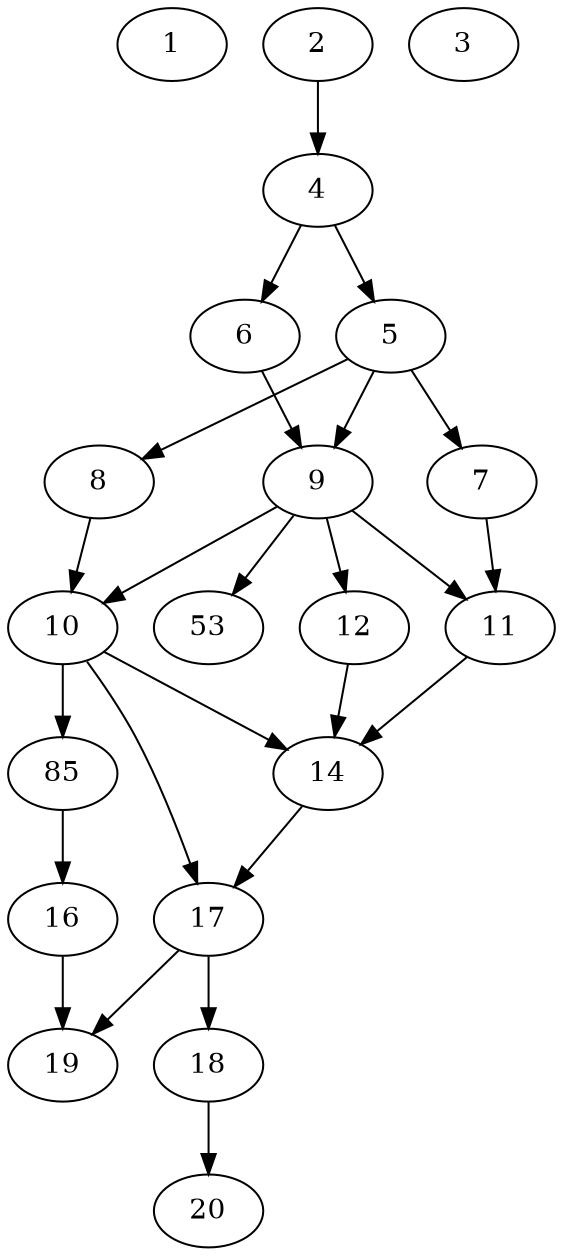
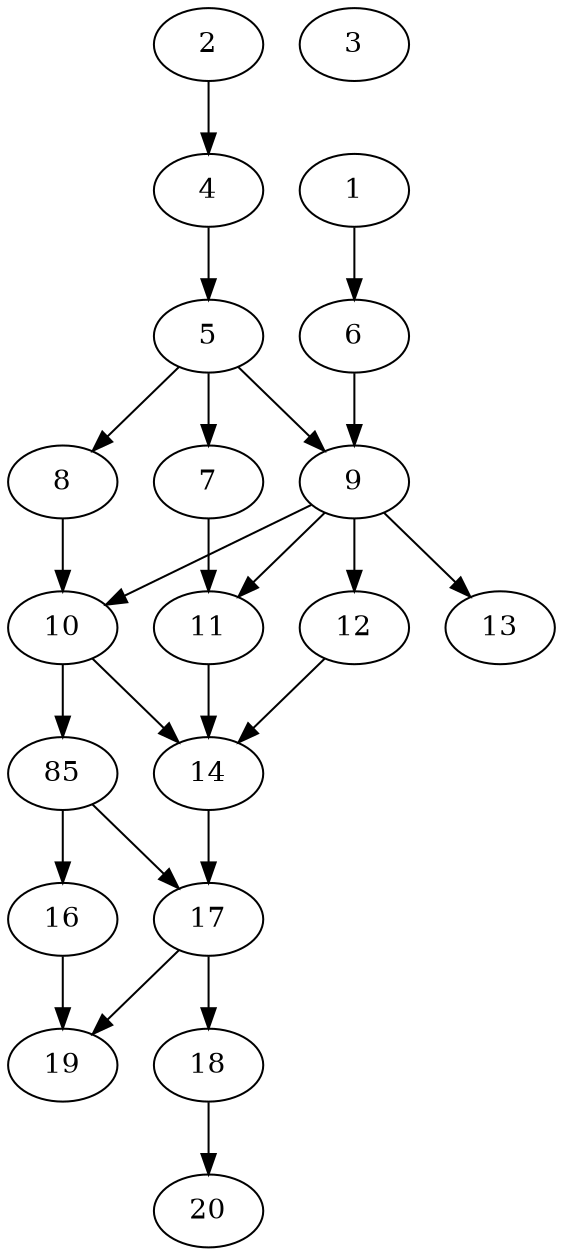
edge "4" -> "6": now "1" -> "6"
node "53": label "53" -> "13"
edge "10" -> "17": now "85" -> "17"
